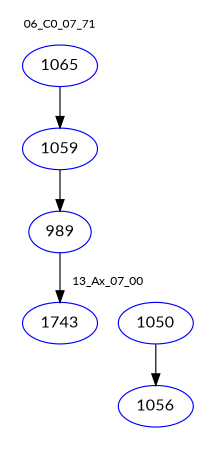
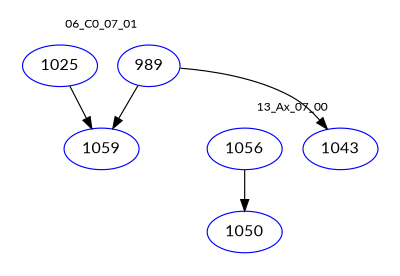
cluster "06_C0_07_71": label "06_C0_07_71" -> "06_C0_07_01"
node "1065": label "1065" -> "1025"
edge "1059" -> "989": reversed
node "1743": label "1743" -> "1043"
edge "1050" -> "1056": reversed
